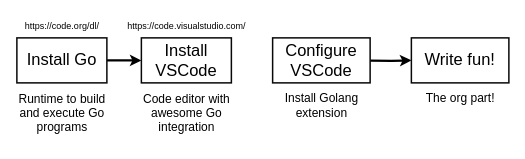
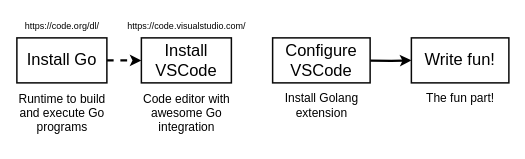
edge "Install Go" -> "Install VSCode": style solid -> dashed
node "The org part!": label "The org part!" -> "The fun part!"
